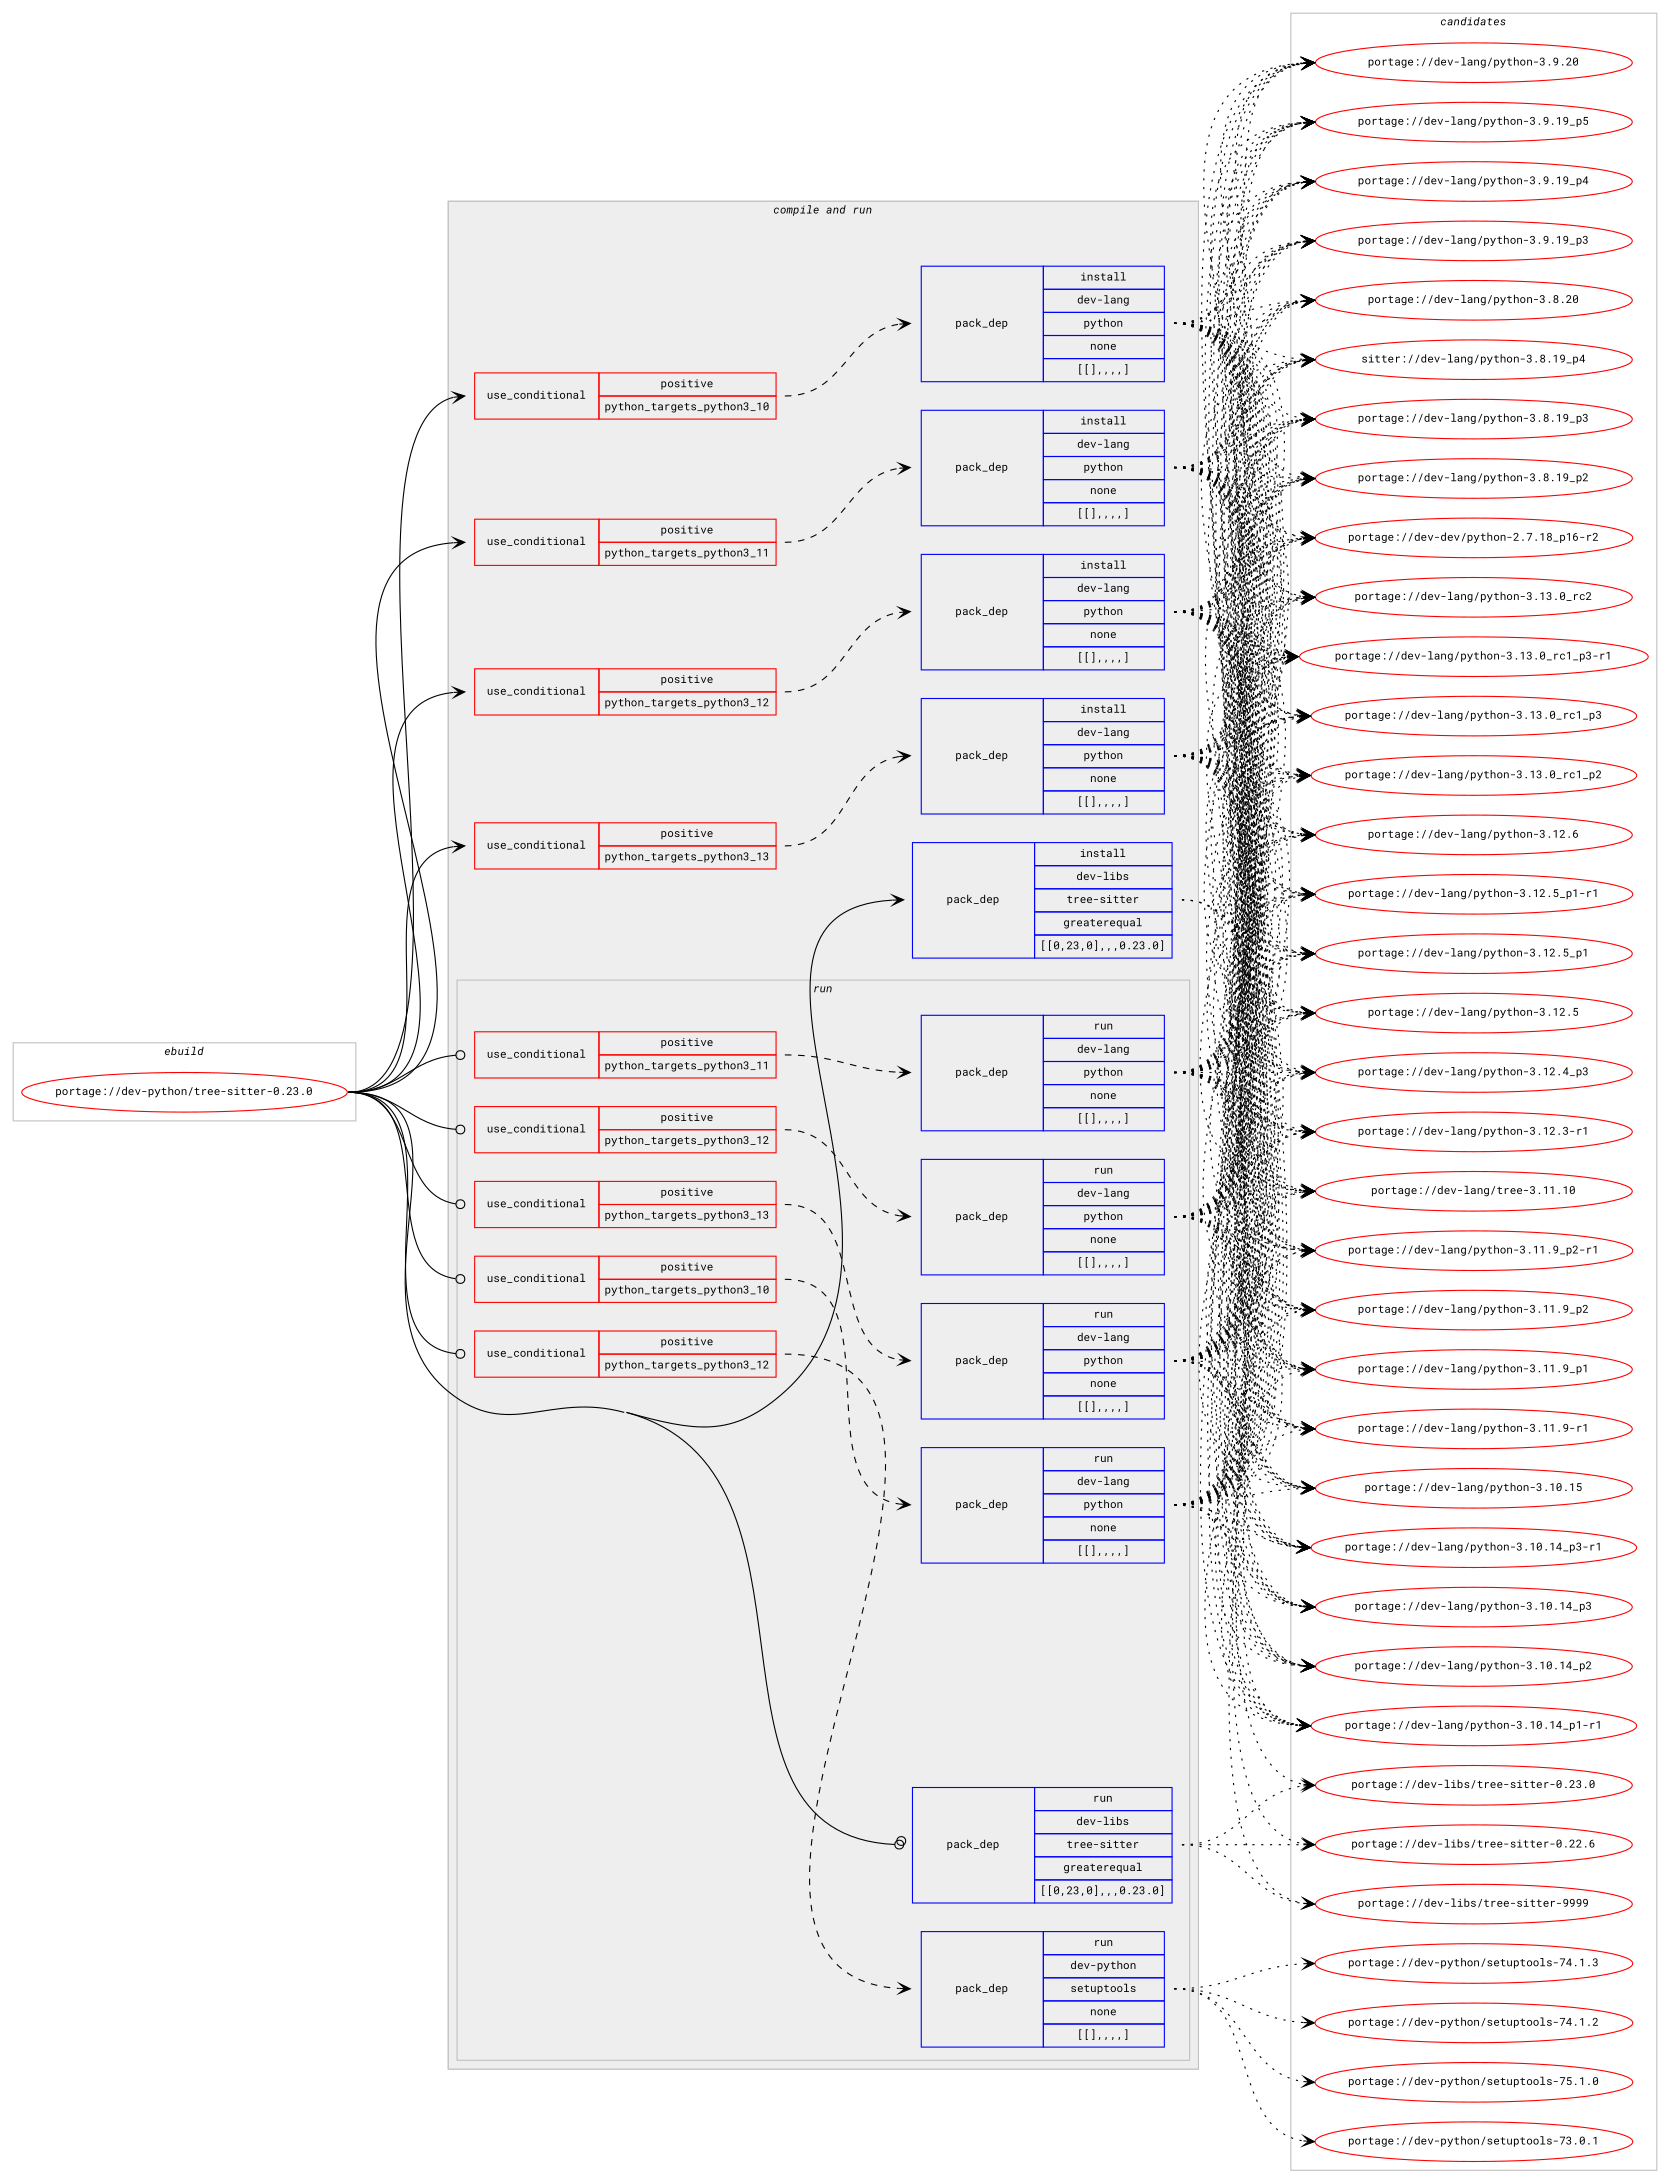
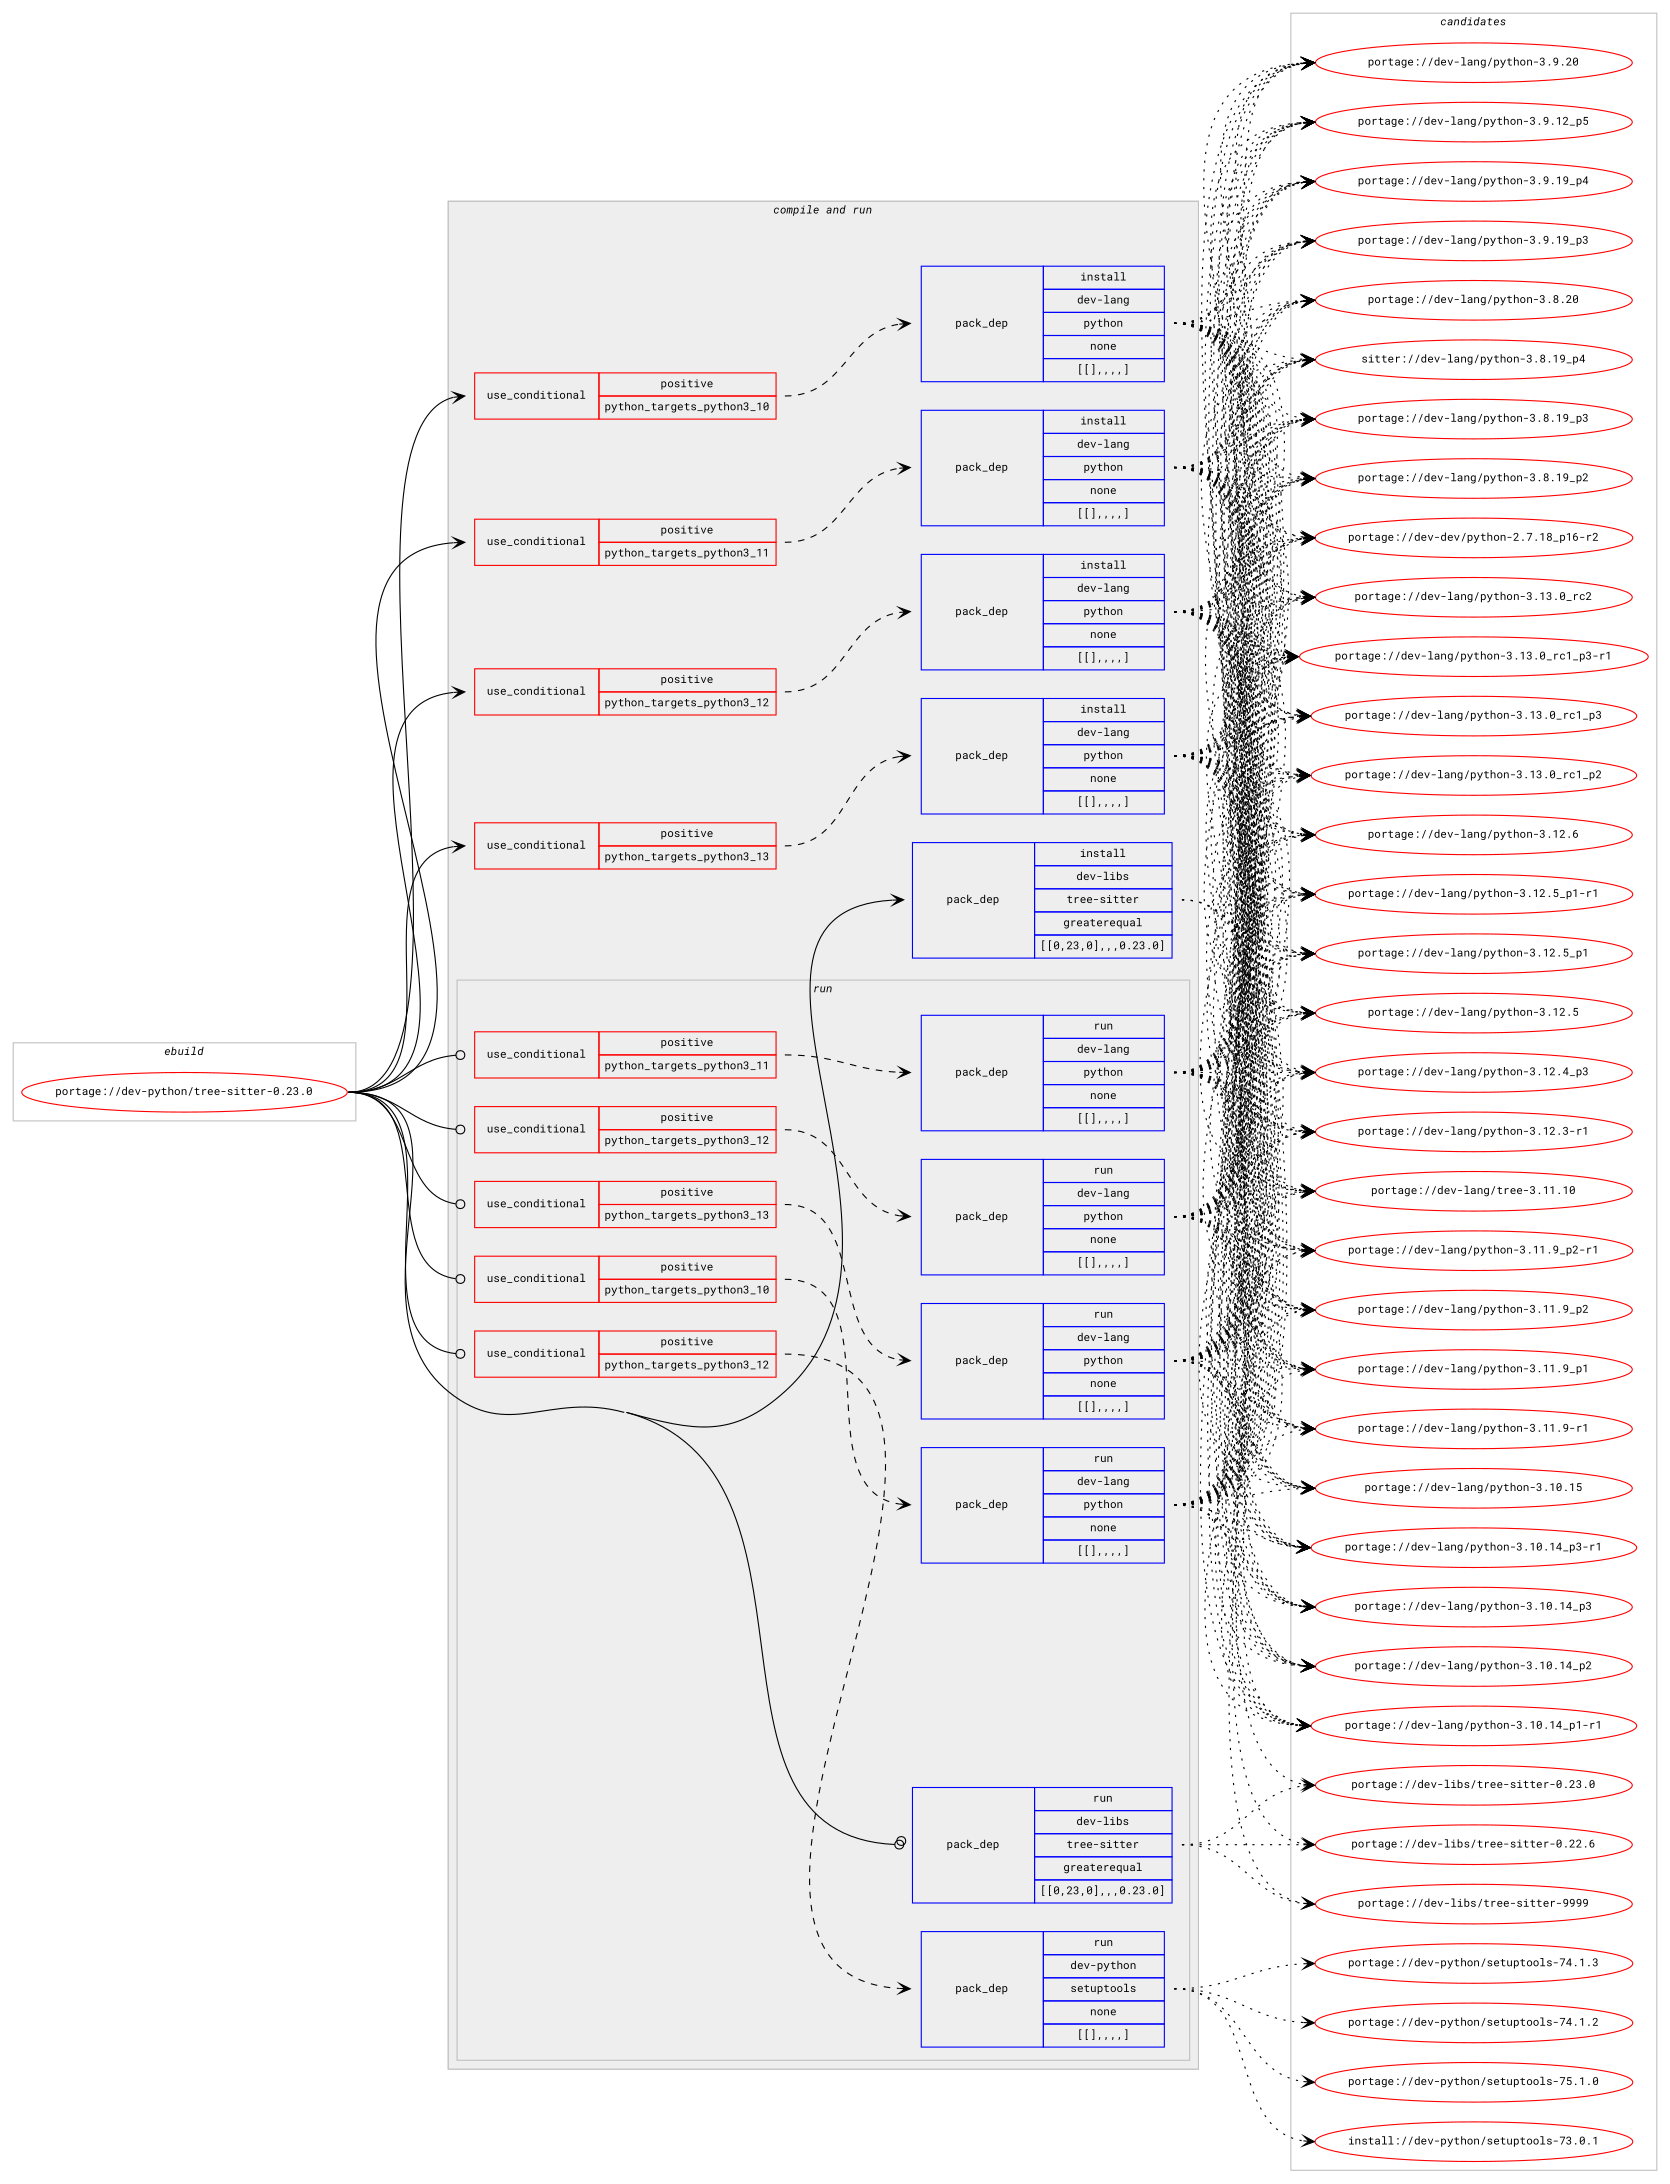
node "portage://dev-lang/python-3.9.19_p5": label "portage://dev-lang/python-3.9.19_p5" -> "portage://dev-lang/python-3.9.12_p5"
node "portage://dev-python/setuptools-73.0.1": label "portage://dev-python/setuptools-73.0.1" -> "install://dev-python/setuptools-73.0.1"
